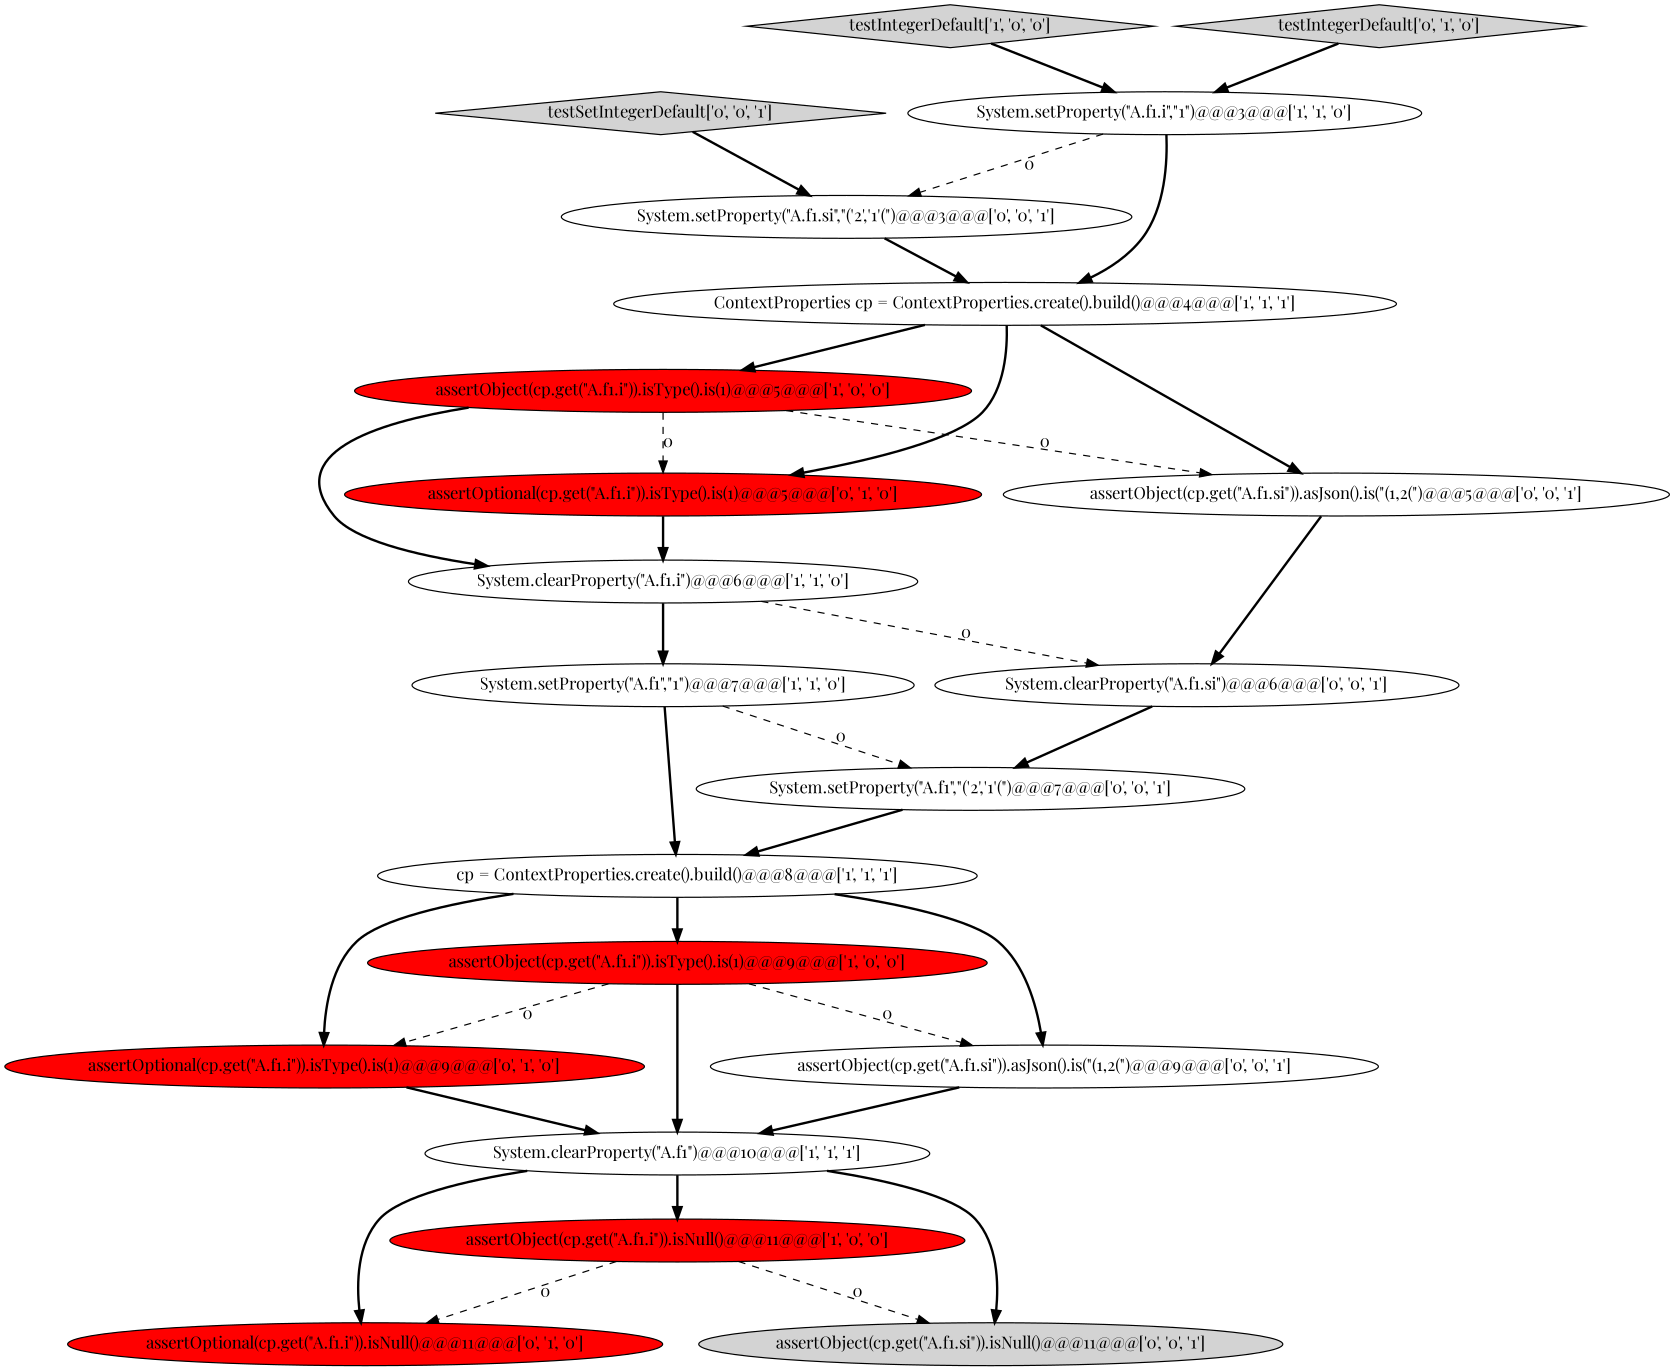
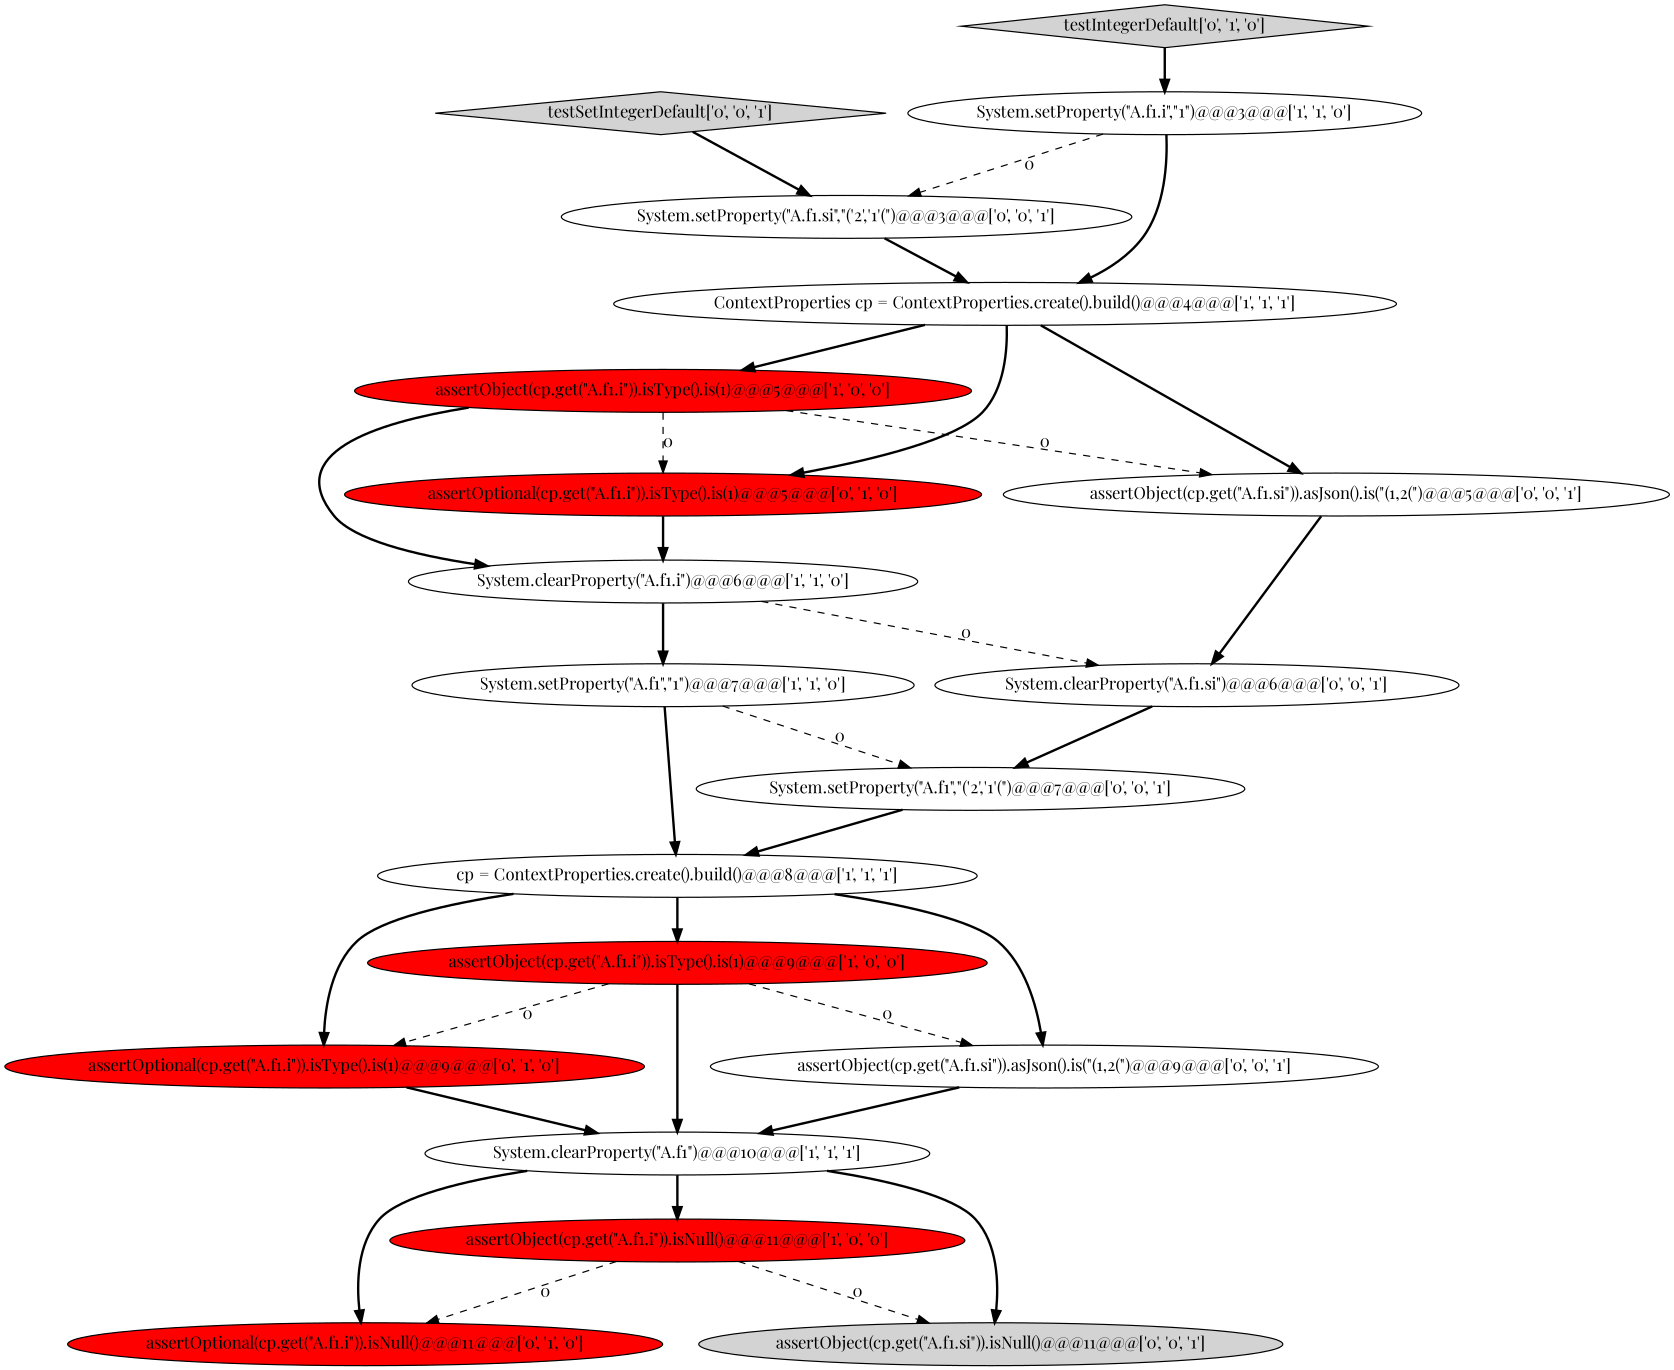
node "testIntegerDefault['1', '0', '0']": removed
